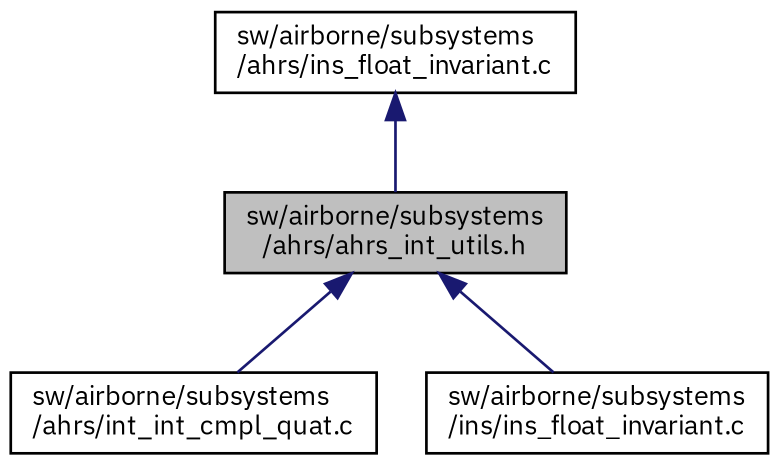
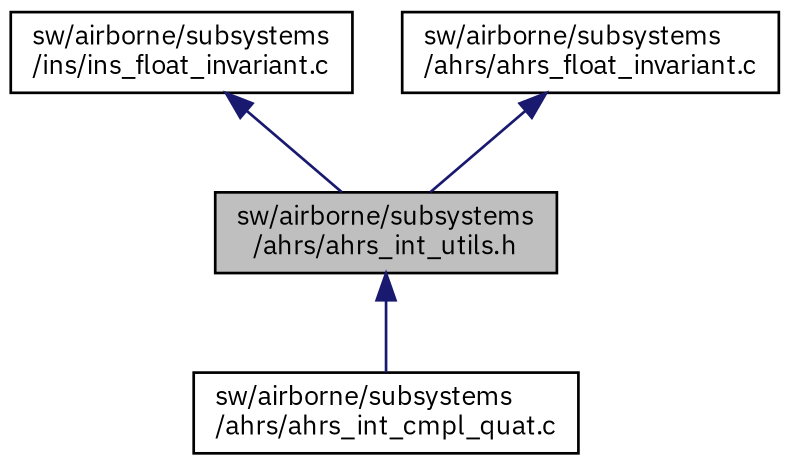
node "sw/airborne/subsystems /ahrs/ins_float_invariant.c": label "sw/airborne/subsystems /ahrs/ins_float_invariant.c" -> "sw/airborne/subsystems /ahrs/ahrs_float_invariant.c"
edge "sw/airborne/subsystems /ins/ins_float_invariant.c" -> "sw/airborne/subsystems /ahrs/ahrs_int_utils.h": reversed
node "sw/airborne/subsystems /ahrs/int_int_cmpl_quat.c": label "sw/airborne/subsystems /ahrs/int_int_cmpl_quat.c" -> "sw/airborne/subsystems /ahrs/ahrs_int_cmpl_quat.c"
